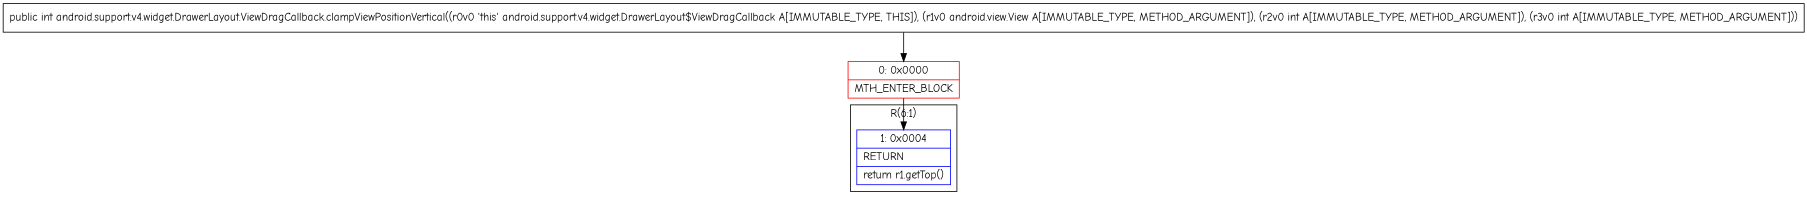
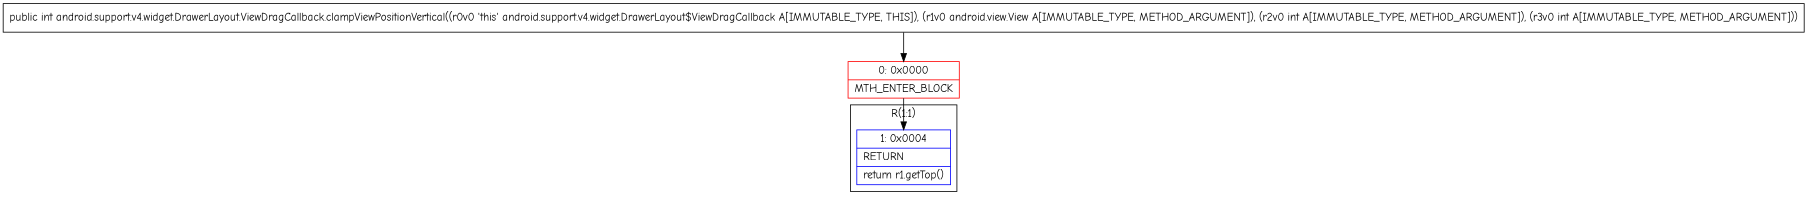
cluster "R(6:1)": label "R(6:1)" -> "R(1:1)"
